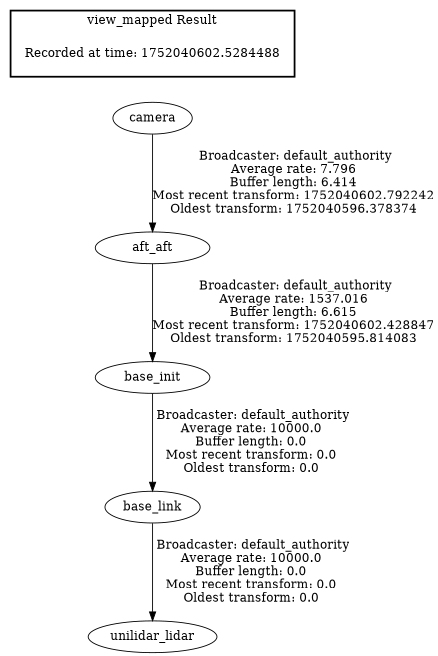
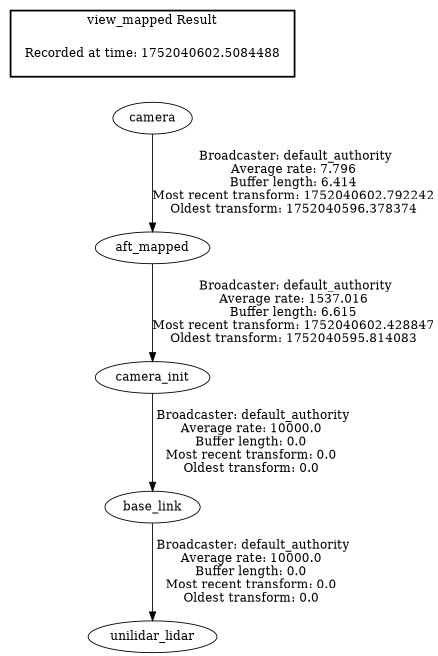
node "Recorded at time: 1752040602.5284488": label "Recorded at time: 1752040602.5284488" -> "Recorded at time: 1752040602.5084488"
node "aft_aft": label "aft_aft" -> "aft_mapped"
node "base_init": label "base_init" -> "camera_init"
